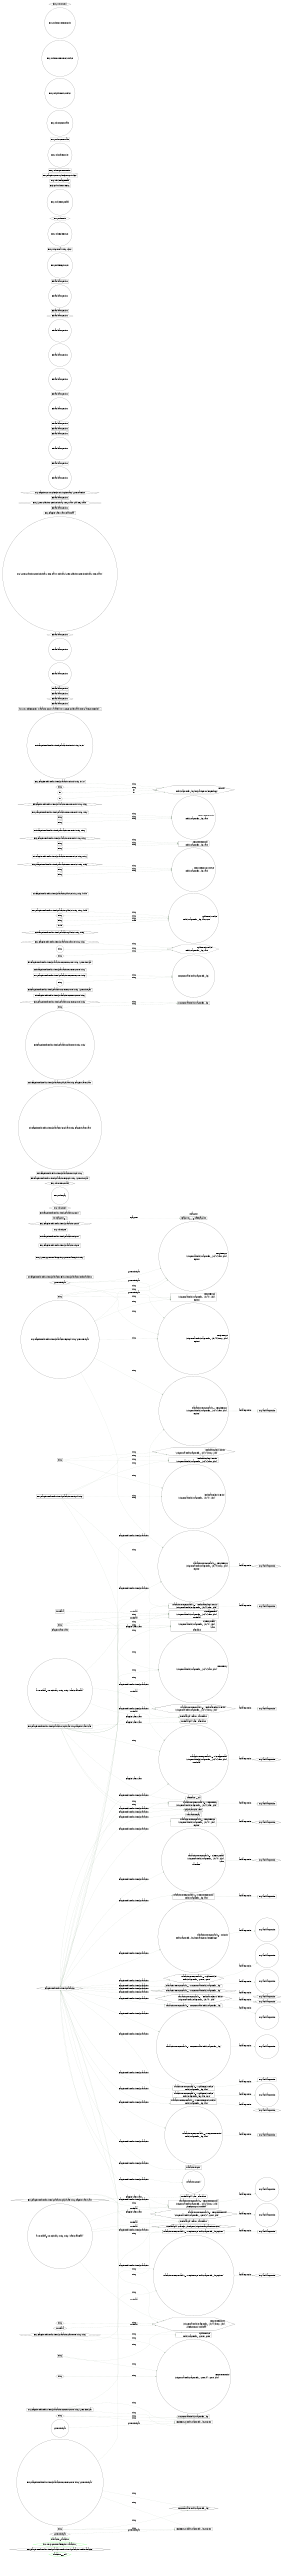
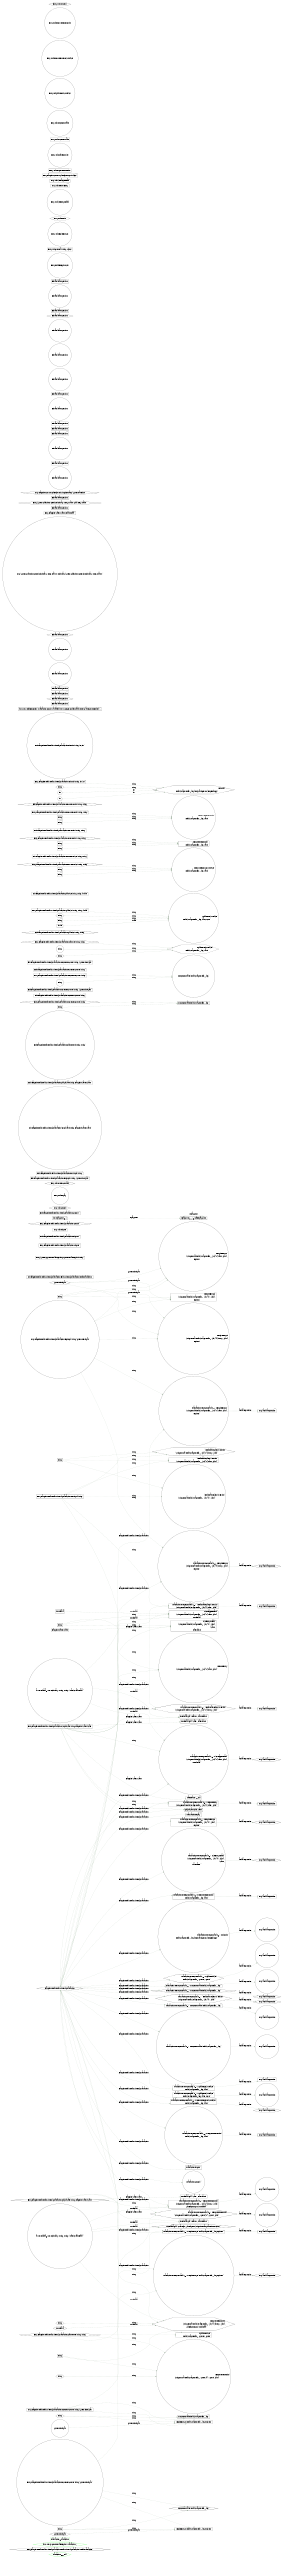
node "ExpireJob Unk.RemoveEntry": label "ExpireJob Unk.RemoveEntry" -> "Entry Unk.RemoveEntry"
